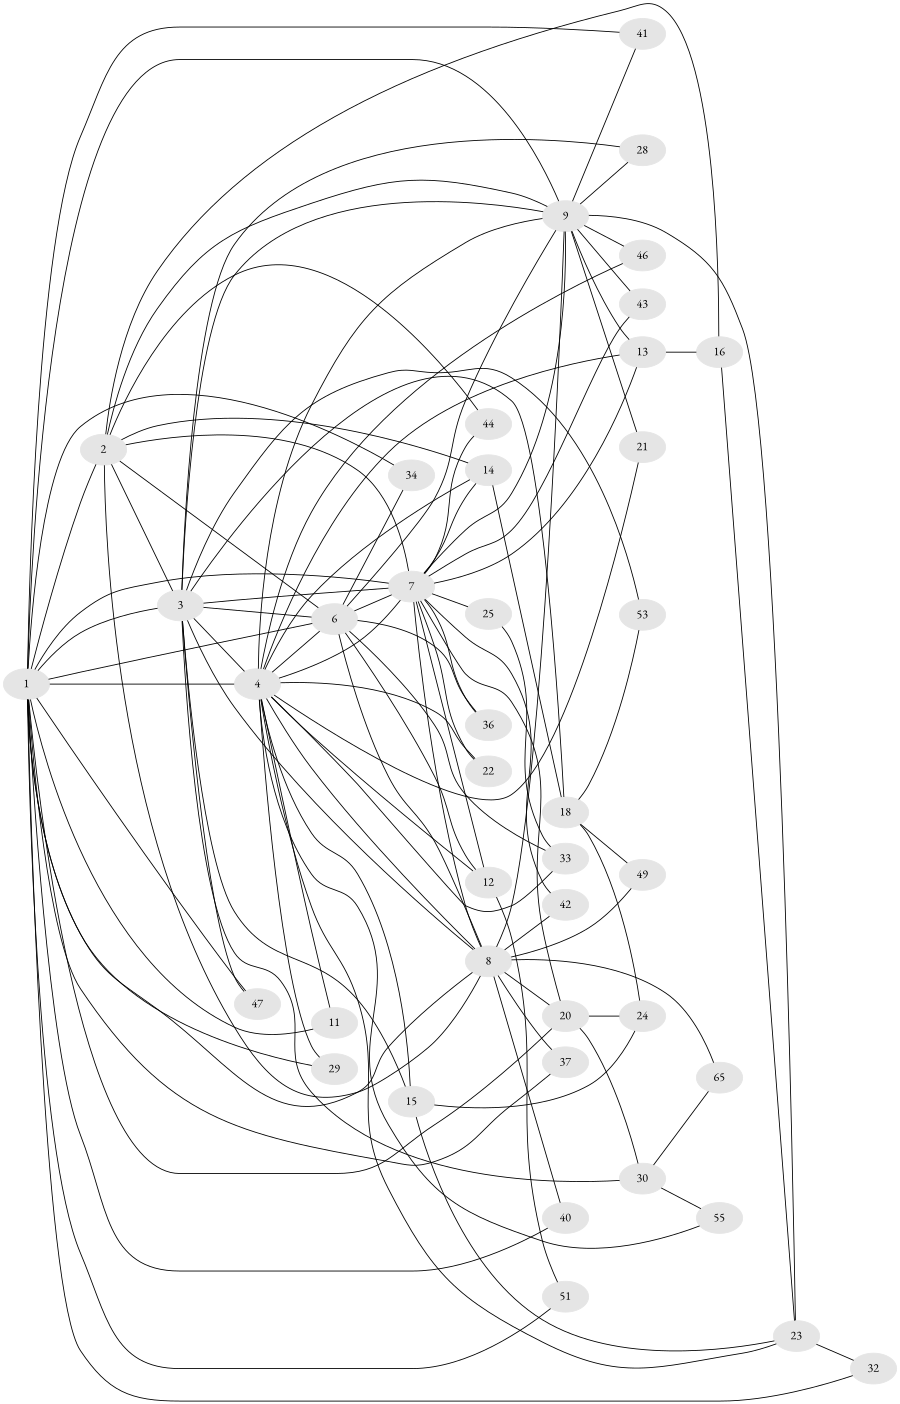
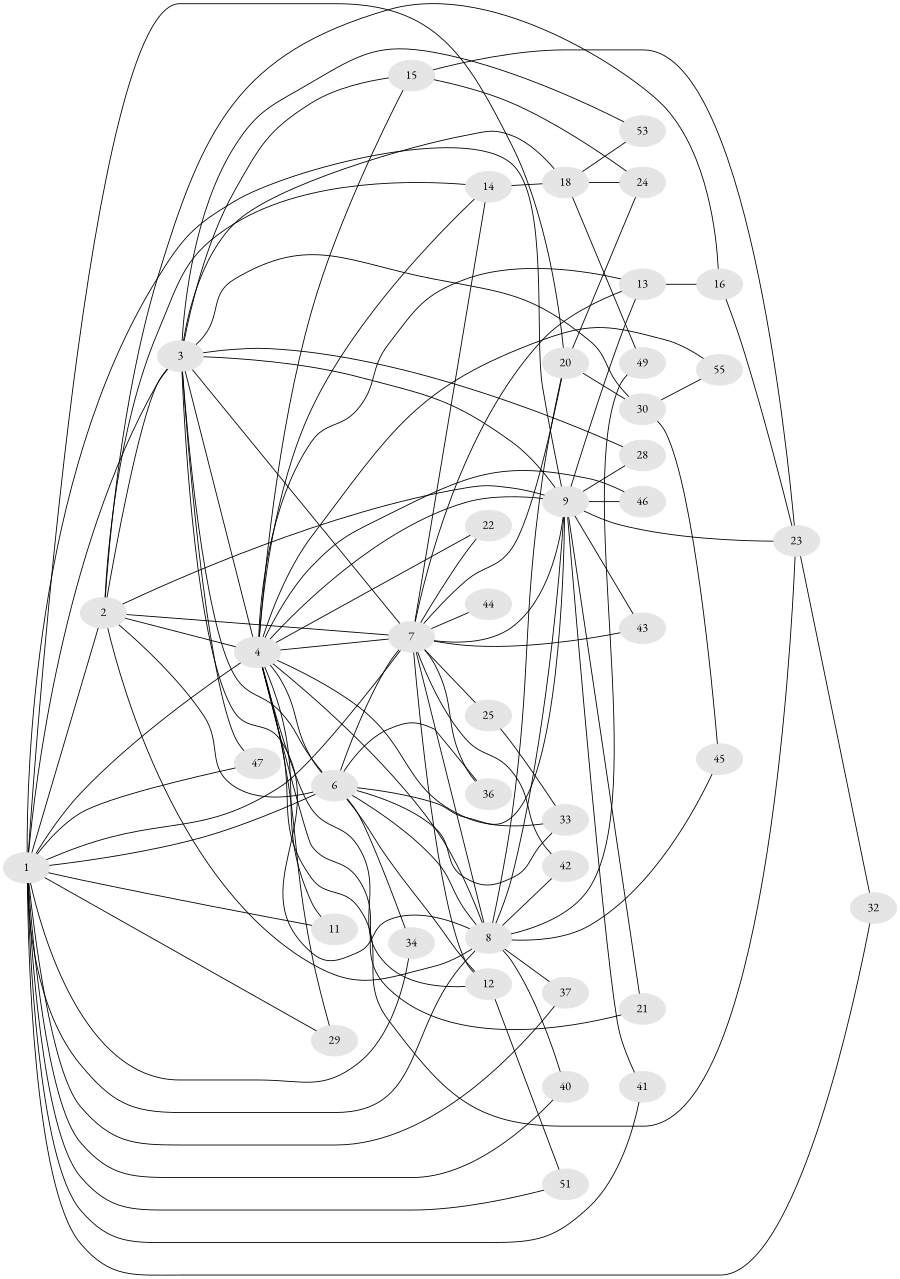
edge "44" -- "2": now "4" -- "2"
node "65": label "65" -> "45"
